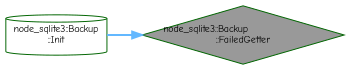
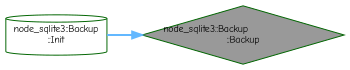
node "node_sqlite3::Backup ::FailedGetter": label "node_sqlite3::Backup ::FailedGetter" -> "node_sqlite3::Backup ::Backup"
